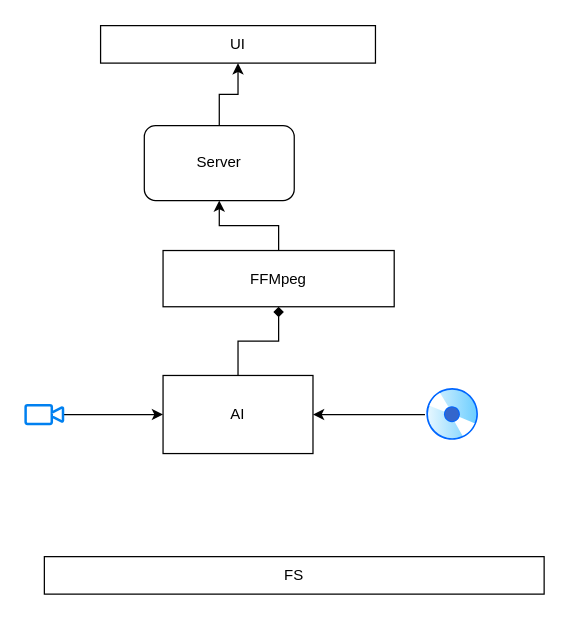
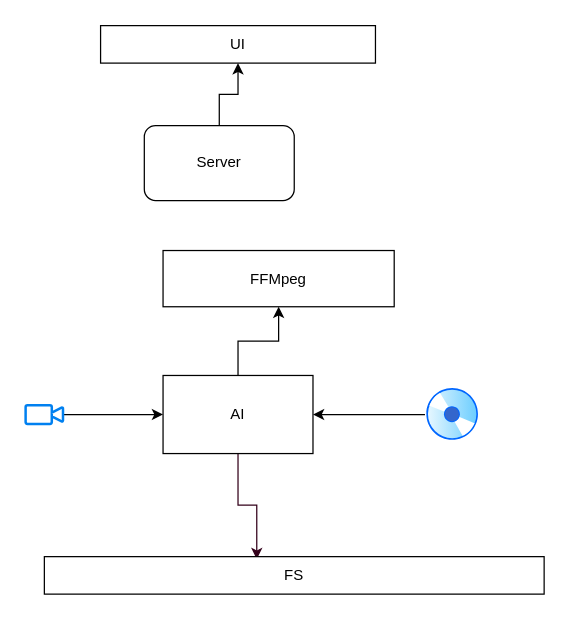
edge "FFMpeg" -> "Server": removed
edge "AI" -> "FFMpeg": arrowhead diamond -> classic
edge "AI" -> "FS": added
